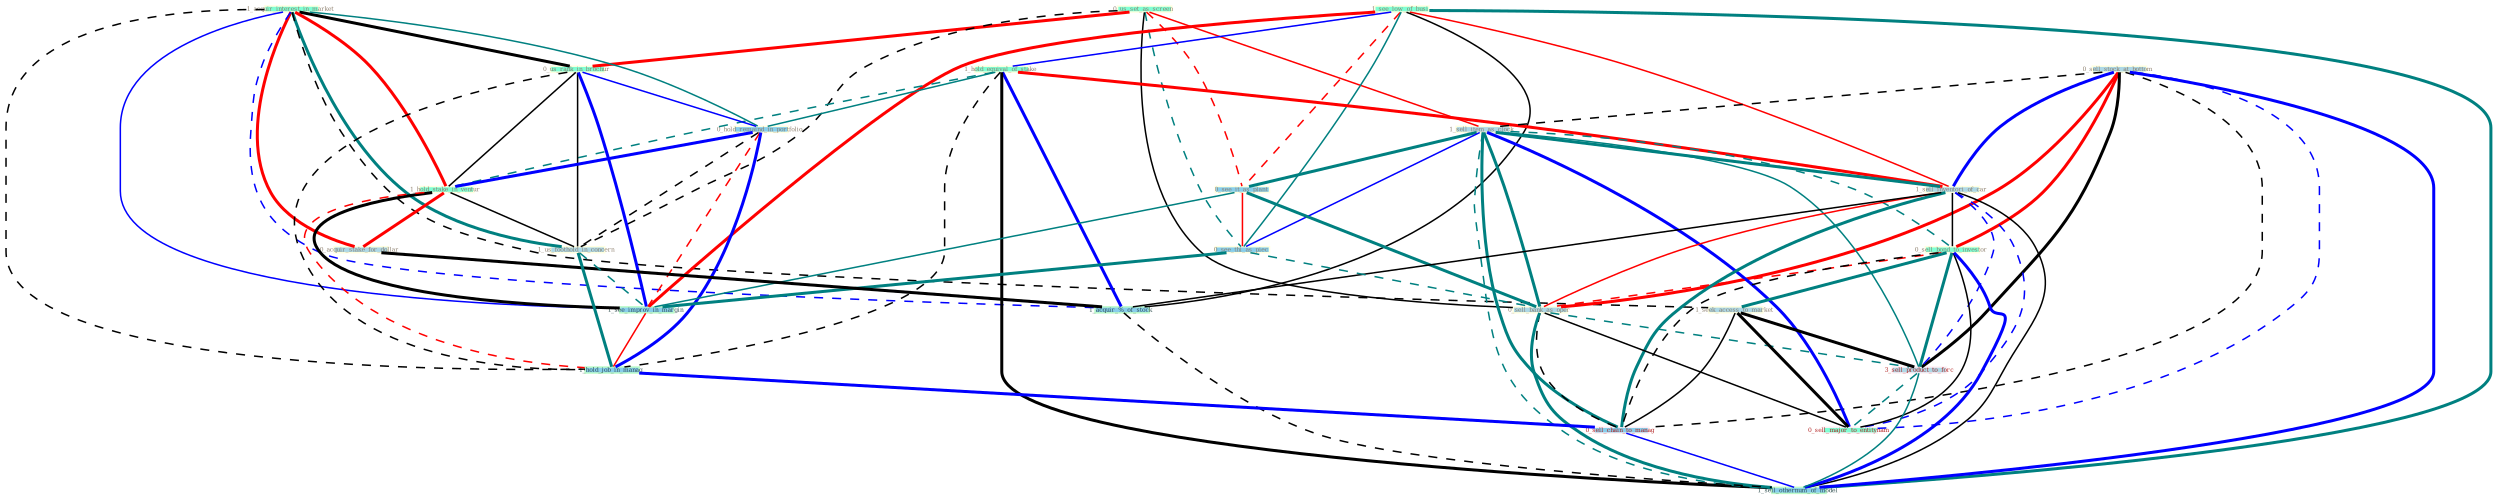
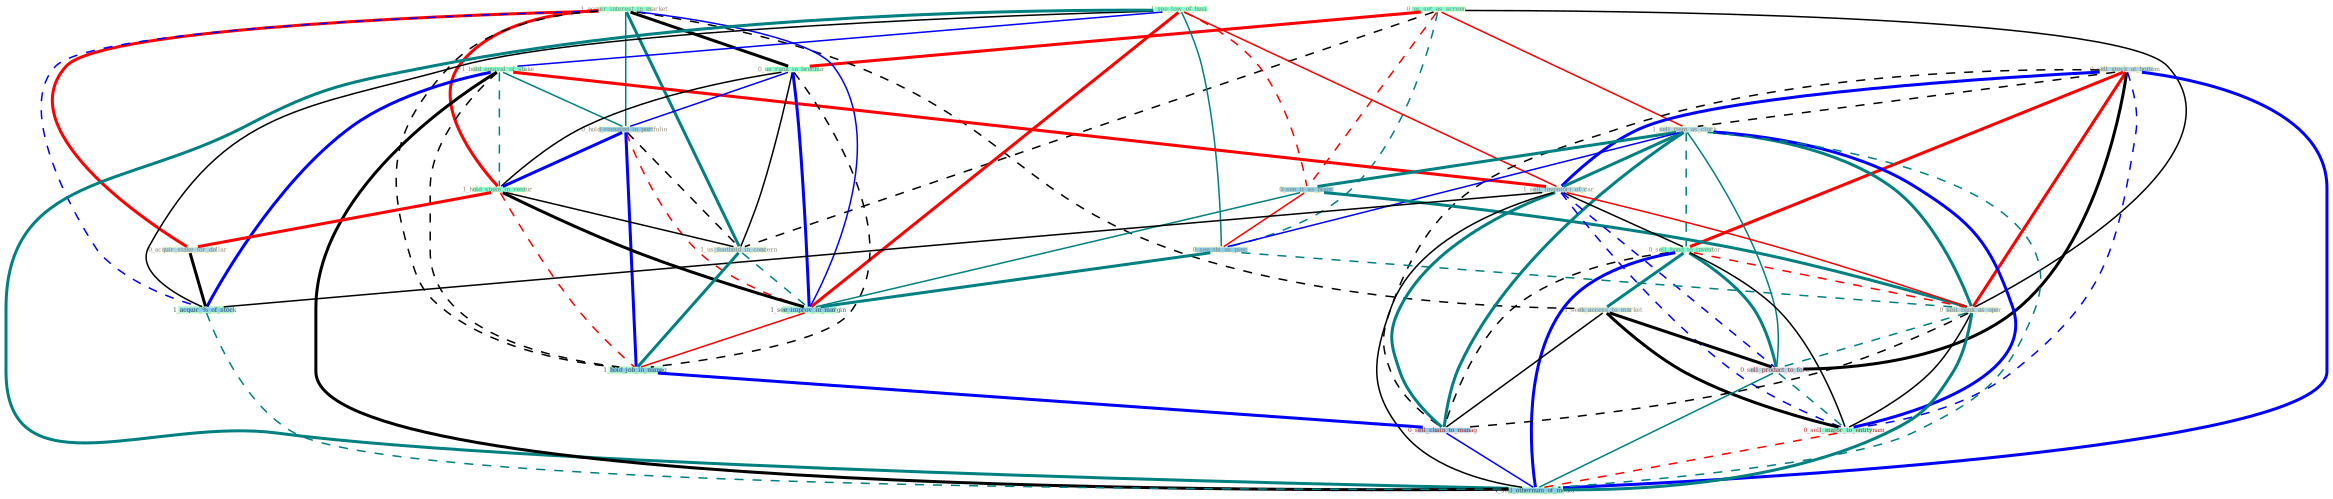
node "3_sell_product_to_forc": label "3_sell_product_to_forc" -> "0_sell_product_to_forc"
edge "1_acquir_%_of_stock" -- "1_sell_othernum_of_model": color black -> teal
edge "0_sell_major_to_entitynam" -- "1_sell_othernum_of_model": added
